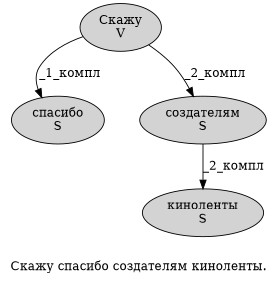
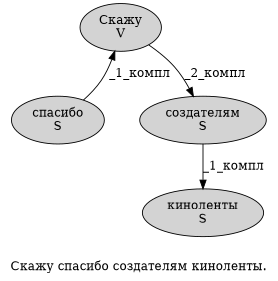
edge "Скажу V" -> "спасибо S": reversed
edge "создателям S" -> "киноленты S": label "_2_компл" -> "_1_компл"
